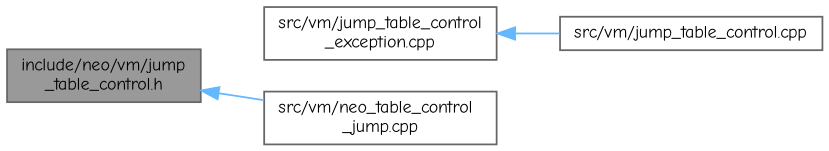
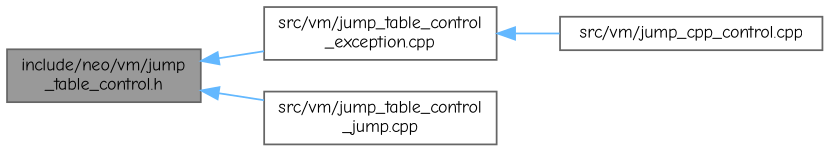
node "src/vm/jump_table_control.cpp": label "src/vm/jump_table_control.cpp" -> "src/vm/jump_cpp_control.cpp"
edge "src/vm/jump_table_control _exception.cpp" -> "include/neo/vm/jump _table_control.h": added
node "src/vm/neo_table_control _jump.cpp": label "src/vm/neo_table_control _jump.cpp" -> "src/vm/jump_table_control _jump.cpp"
